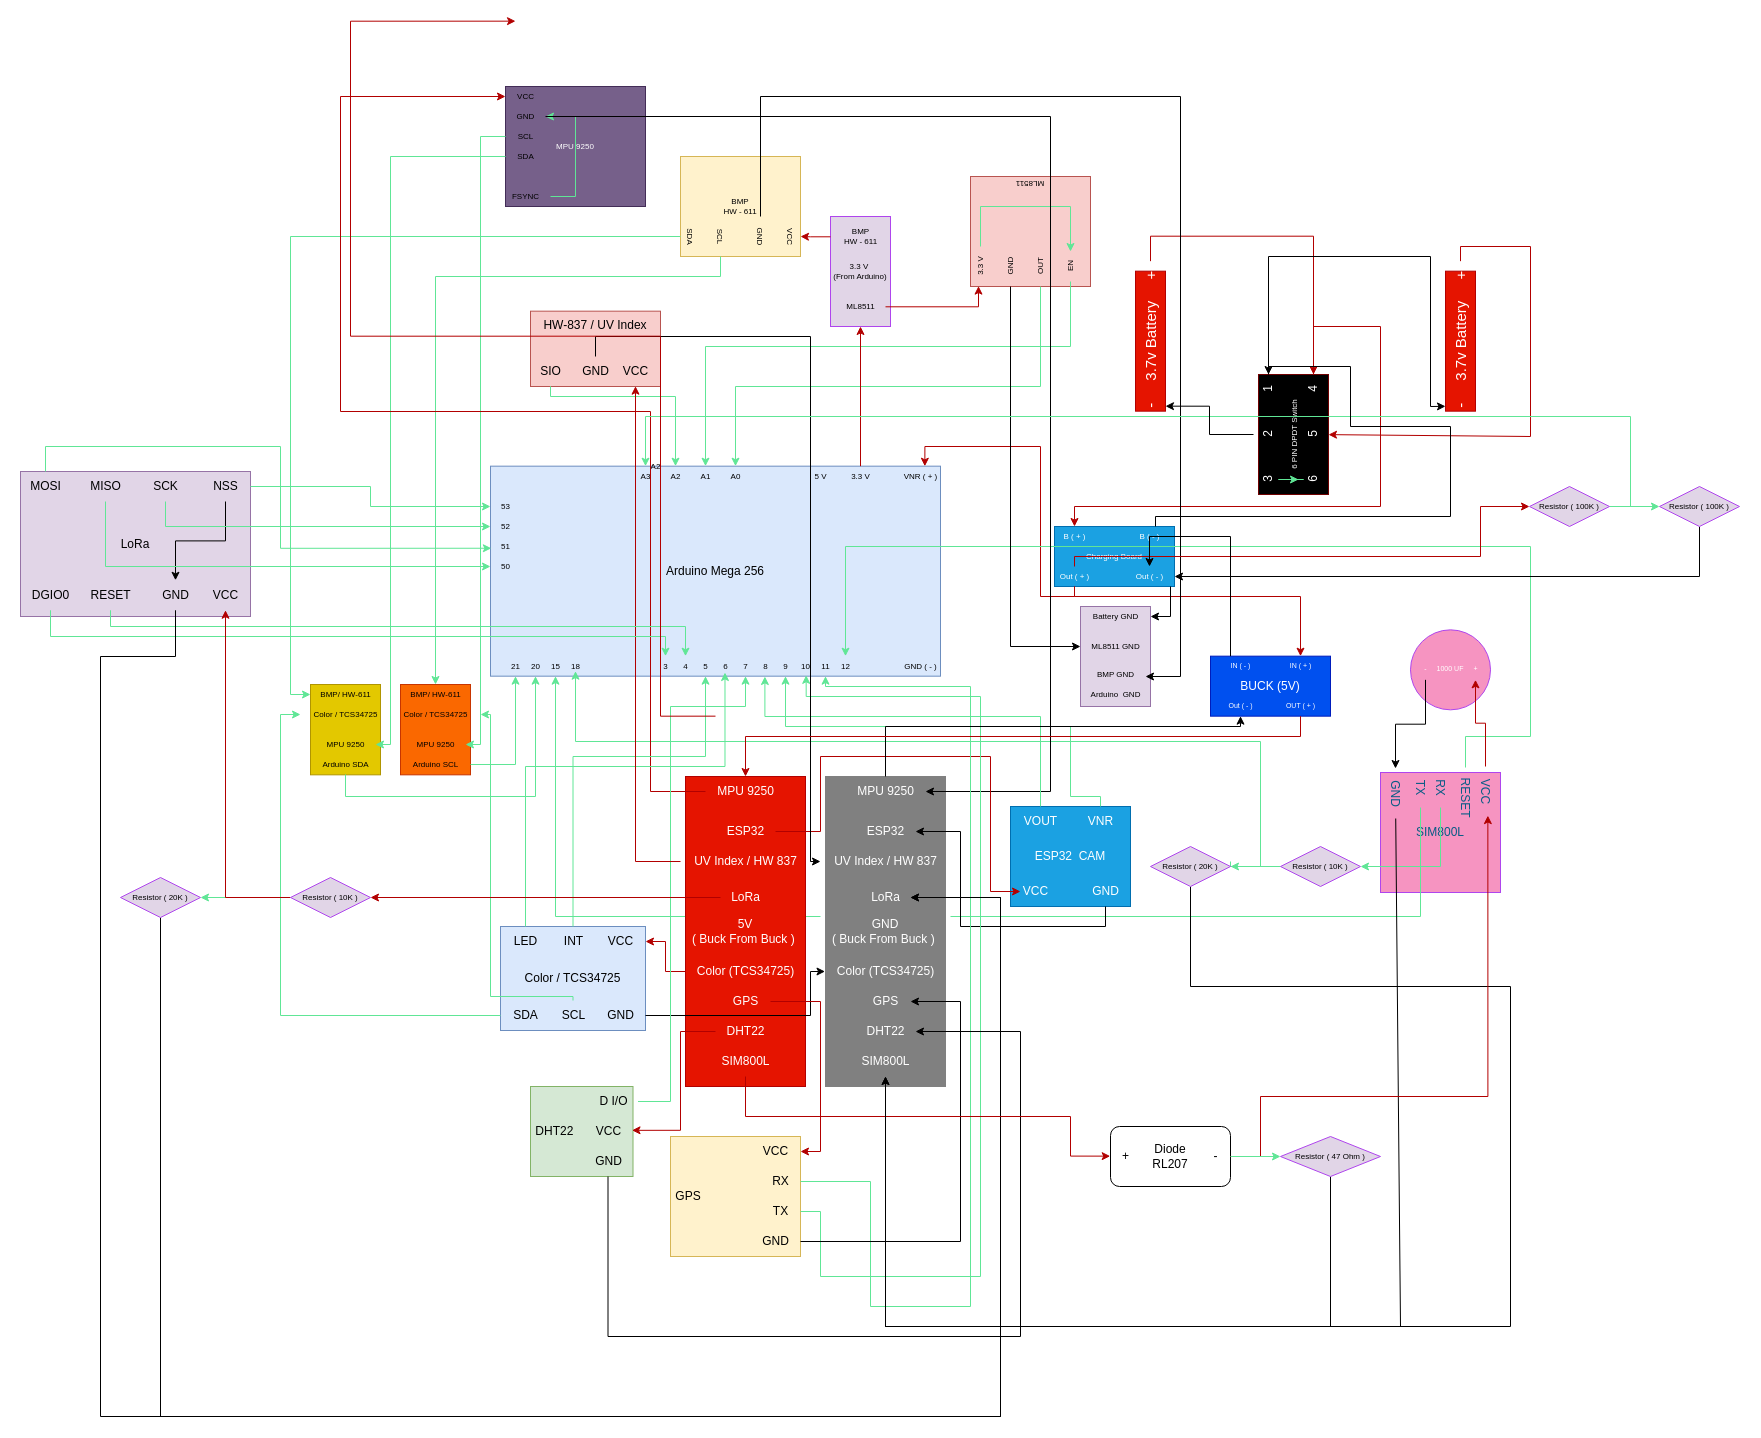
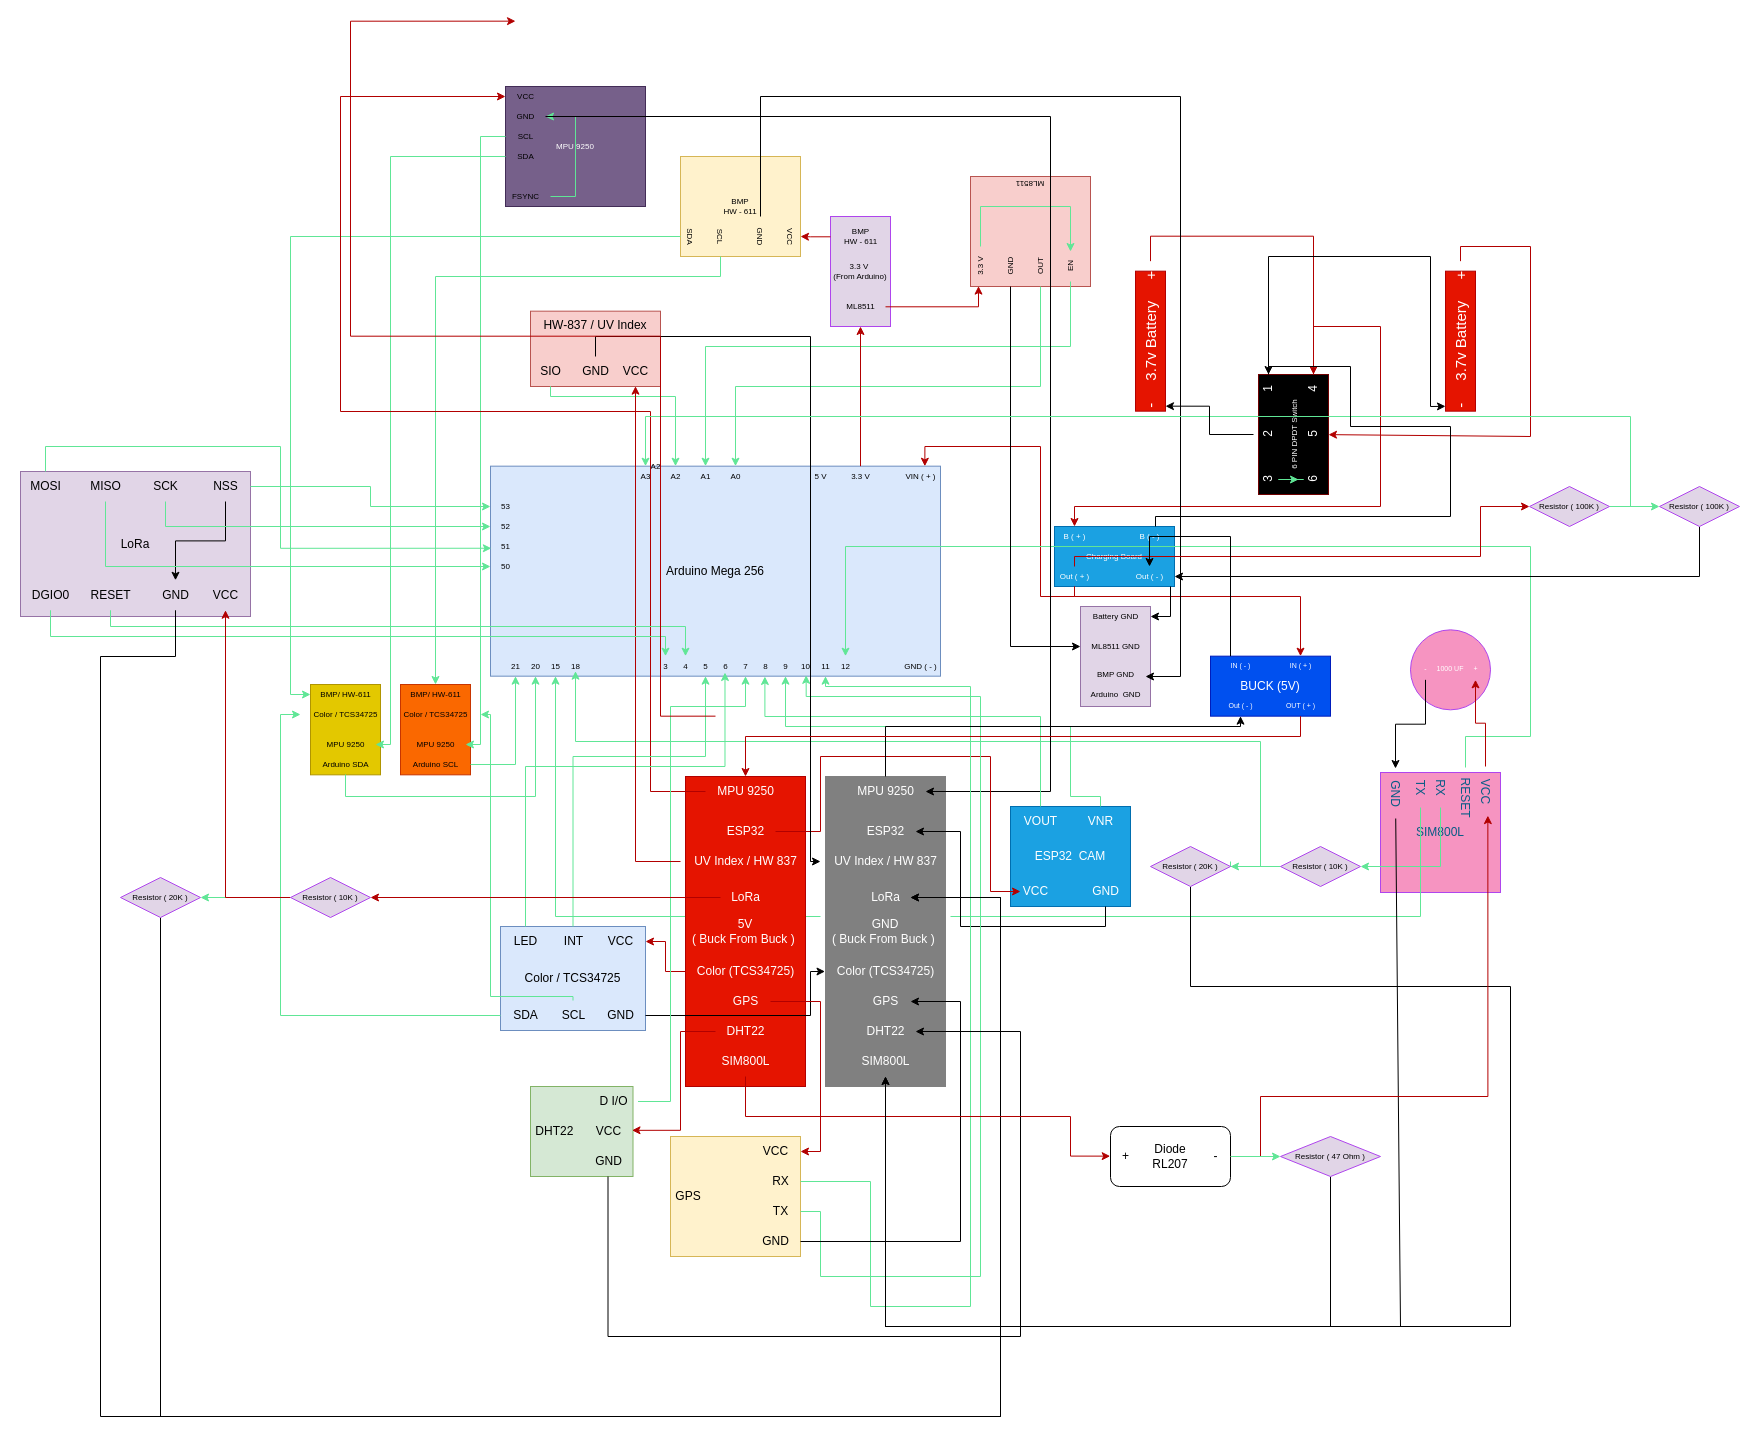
node "VNR ( + )": label "VNR ( + )" -> "VIN ( + )"
